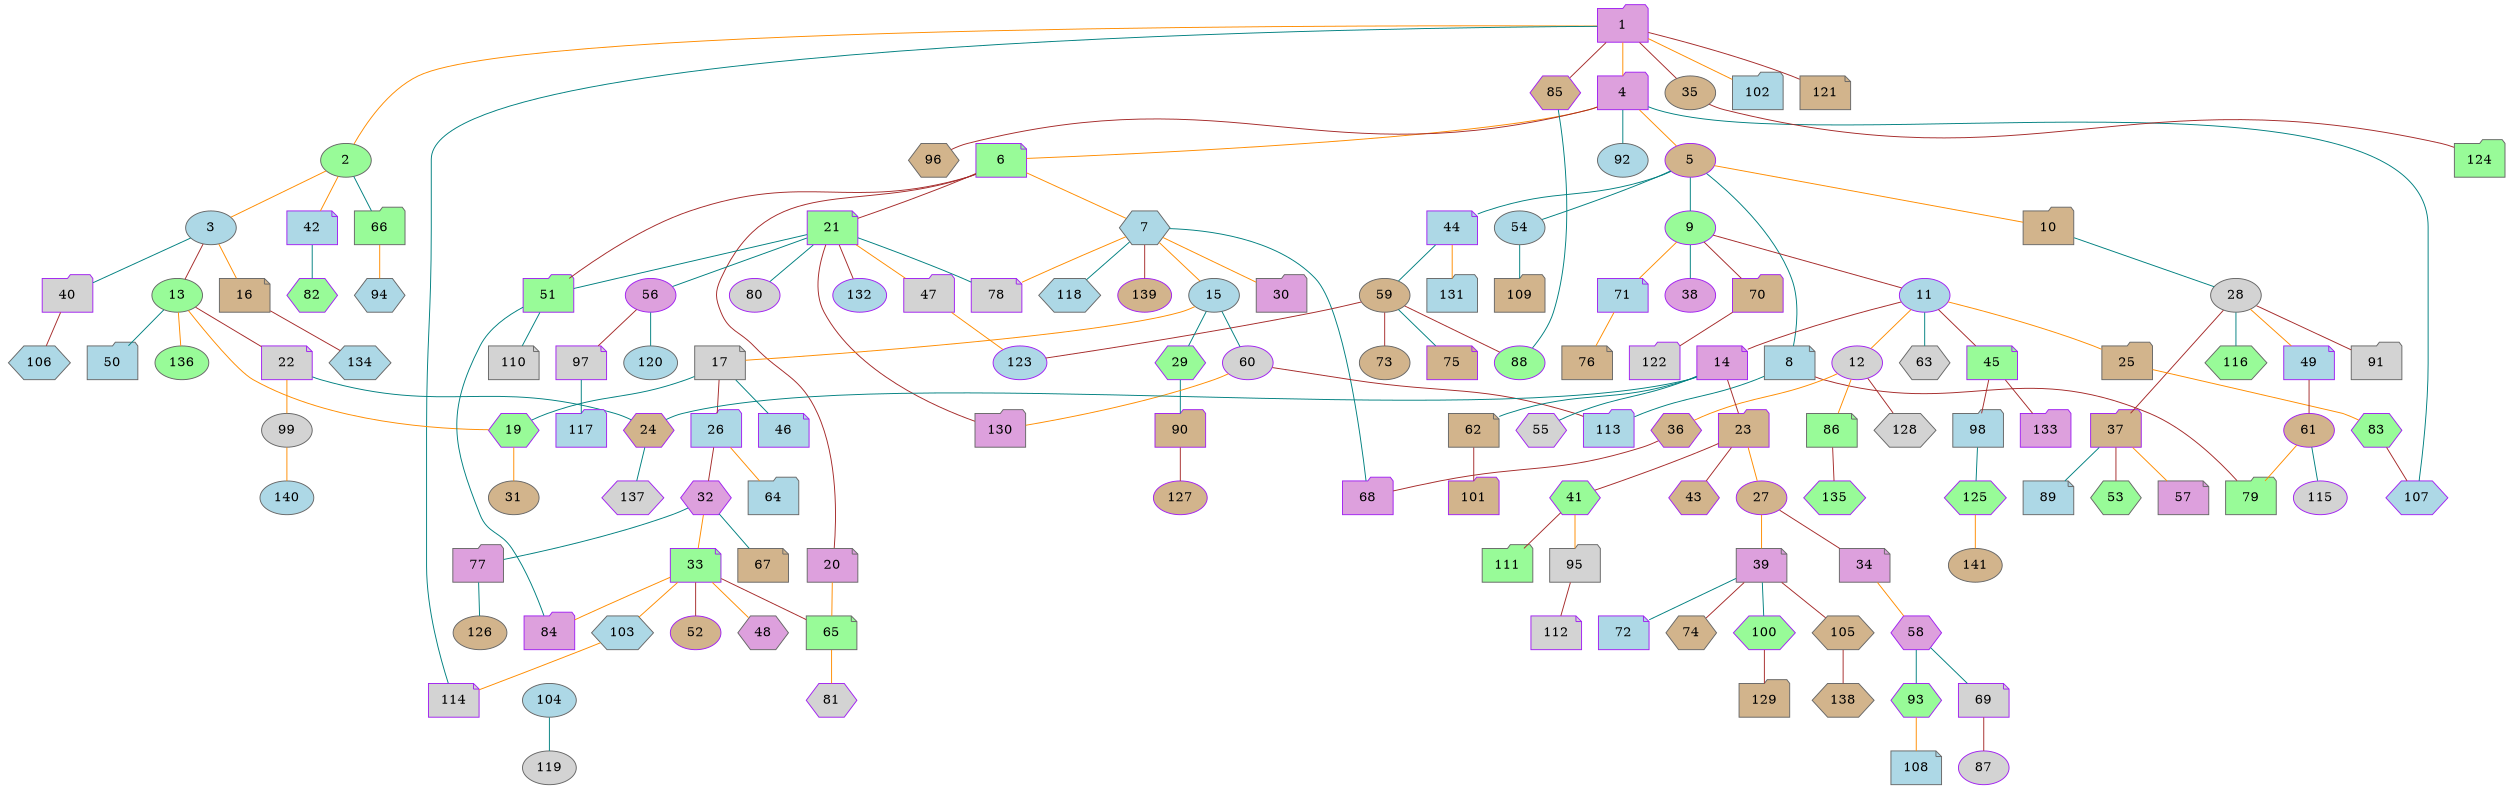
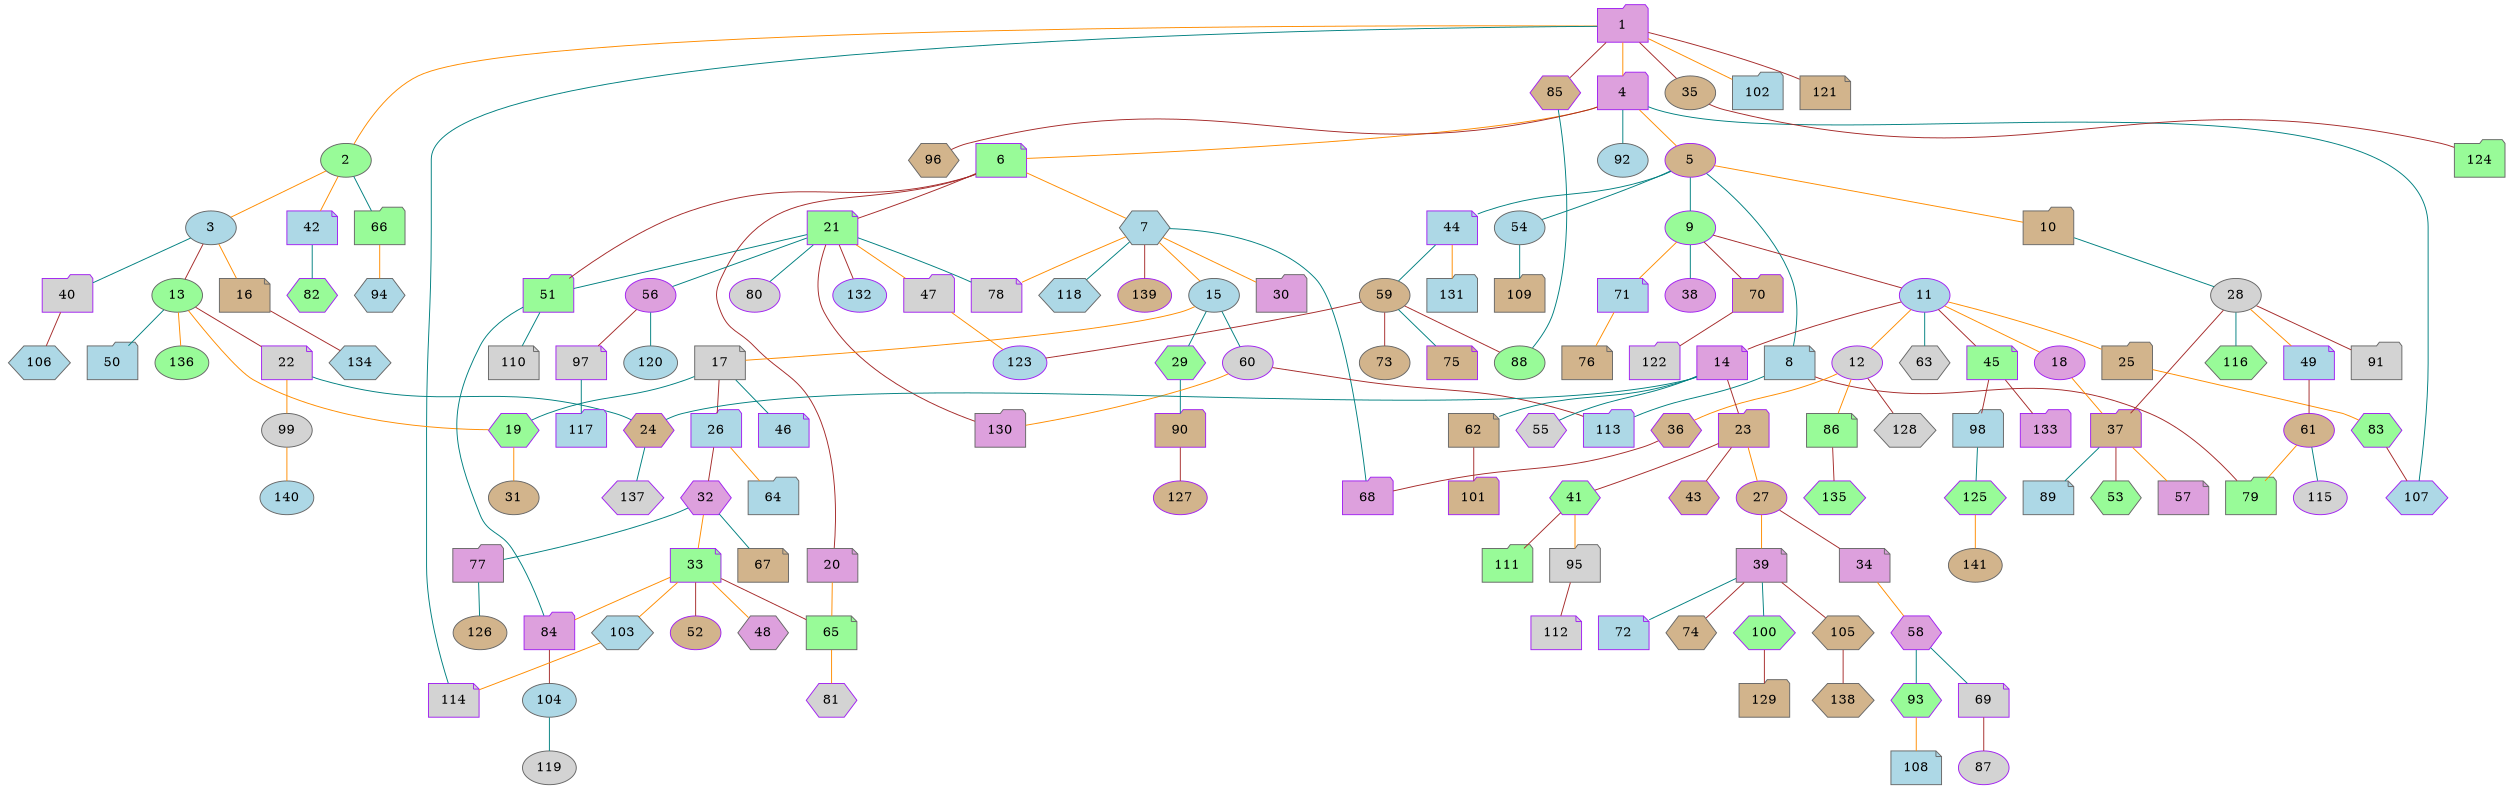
node "88": color purple -> gray40
node "18": added
edge "84" -- "104": added
